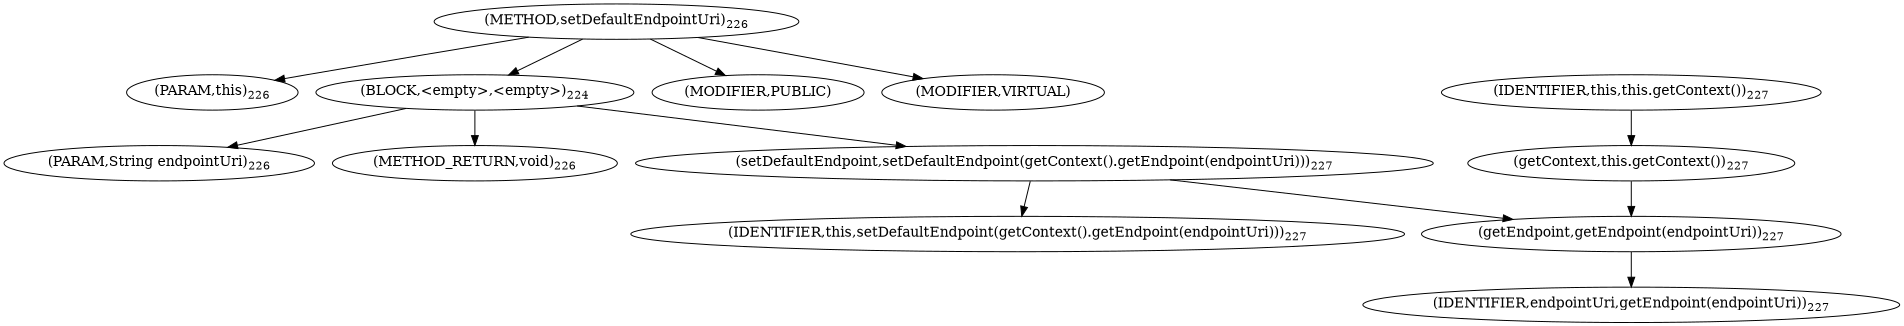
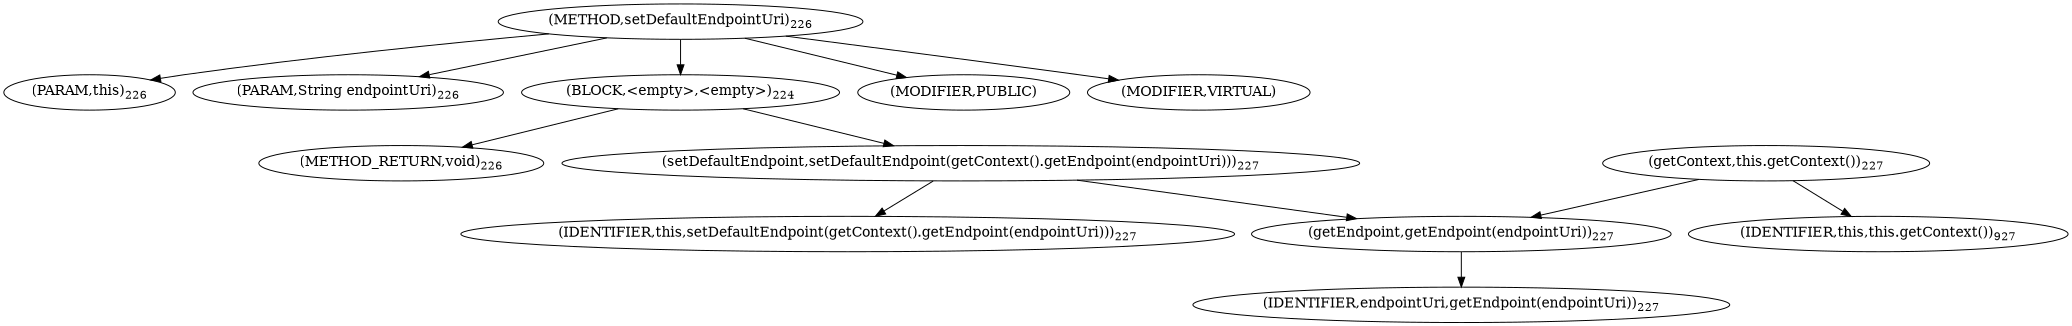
node "(IDENTIFIER,this,this.getContext())": text "227" -> "927"
edge "(IDENTIFIER,this,this.getContext())" -> "(getContext,this.getContext())": reversed
edge "(BLOCK,<empty>,<empty>)" -> "(PARAM,String endpointUri)": now "(METHOD,setDefaultEndpointUri)" -> "(PARAM,String endpointUri)"
